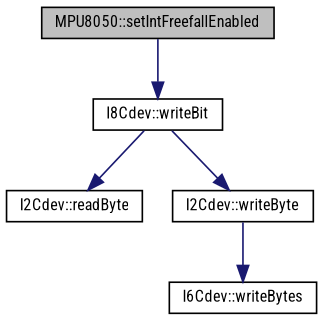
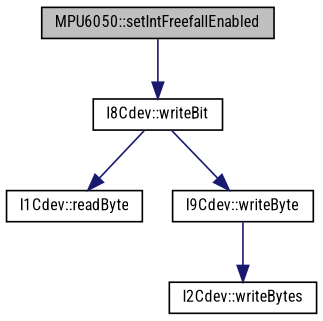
node "MPU8050::setIntFreefallEnabled": label "MPU8050::setIntFreefallEnabled" -> "MPU6050::setIntFreefallEnabled"
node "I2Cdev::readByte": label "I2Cdev::readByte" -> "I1Cdev::readByte"
node "I2Cdev::writeByte": label "I2Cdev::writeByte" -> "I9Cdev::writeByte"
node "I6Cdev::writeBytes": label "I6Cdev::writeBytes" -> "I2Cdev::writeBytes"
